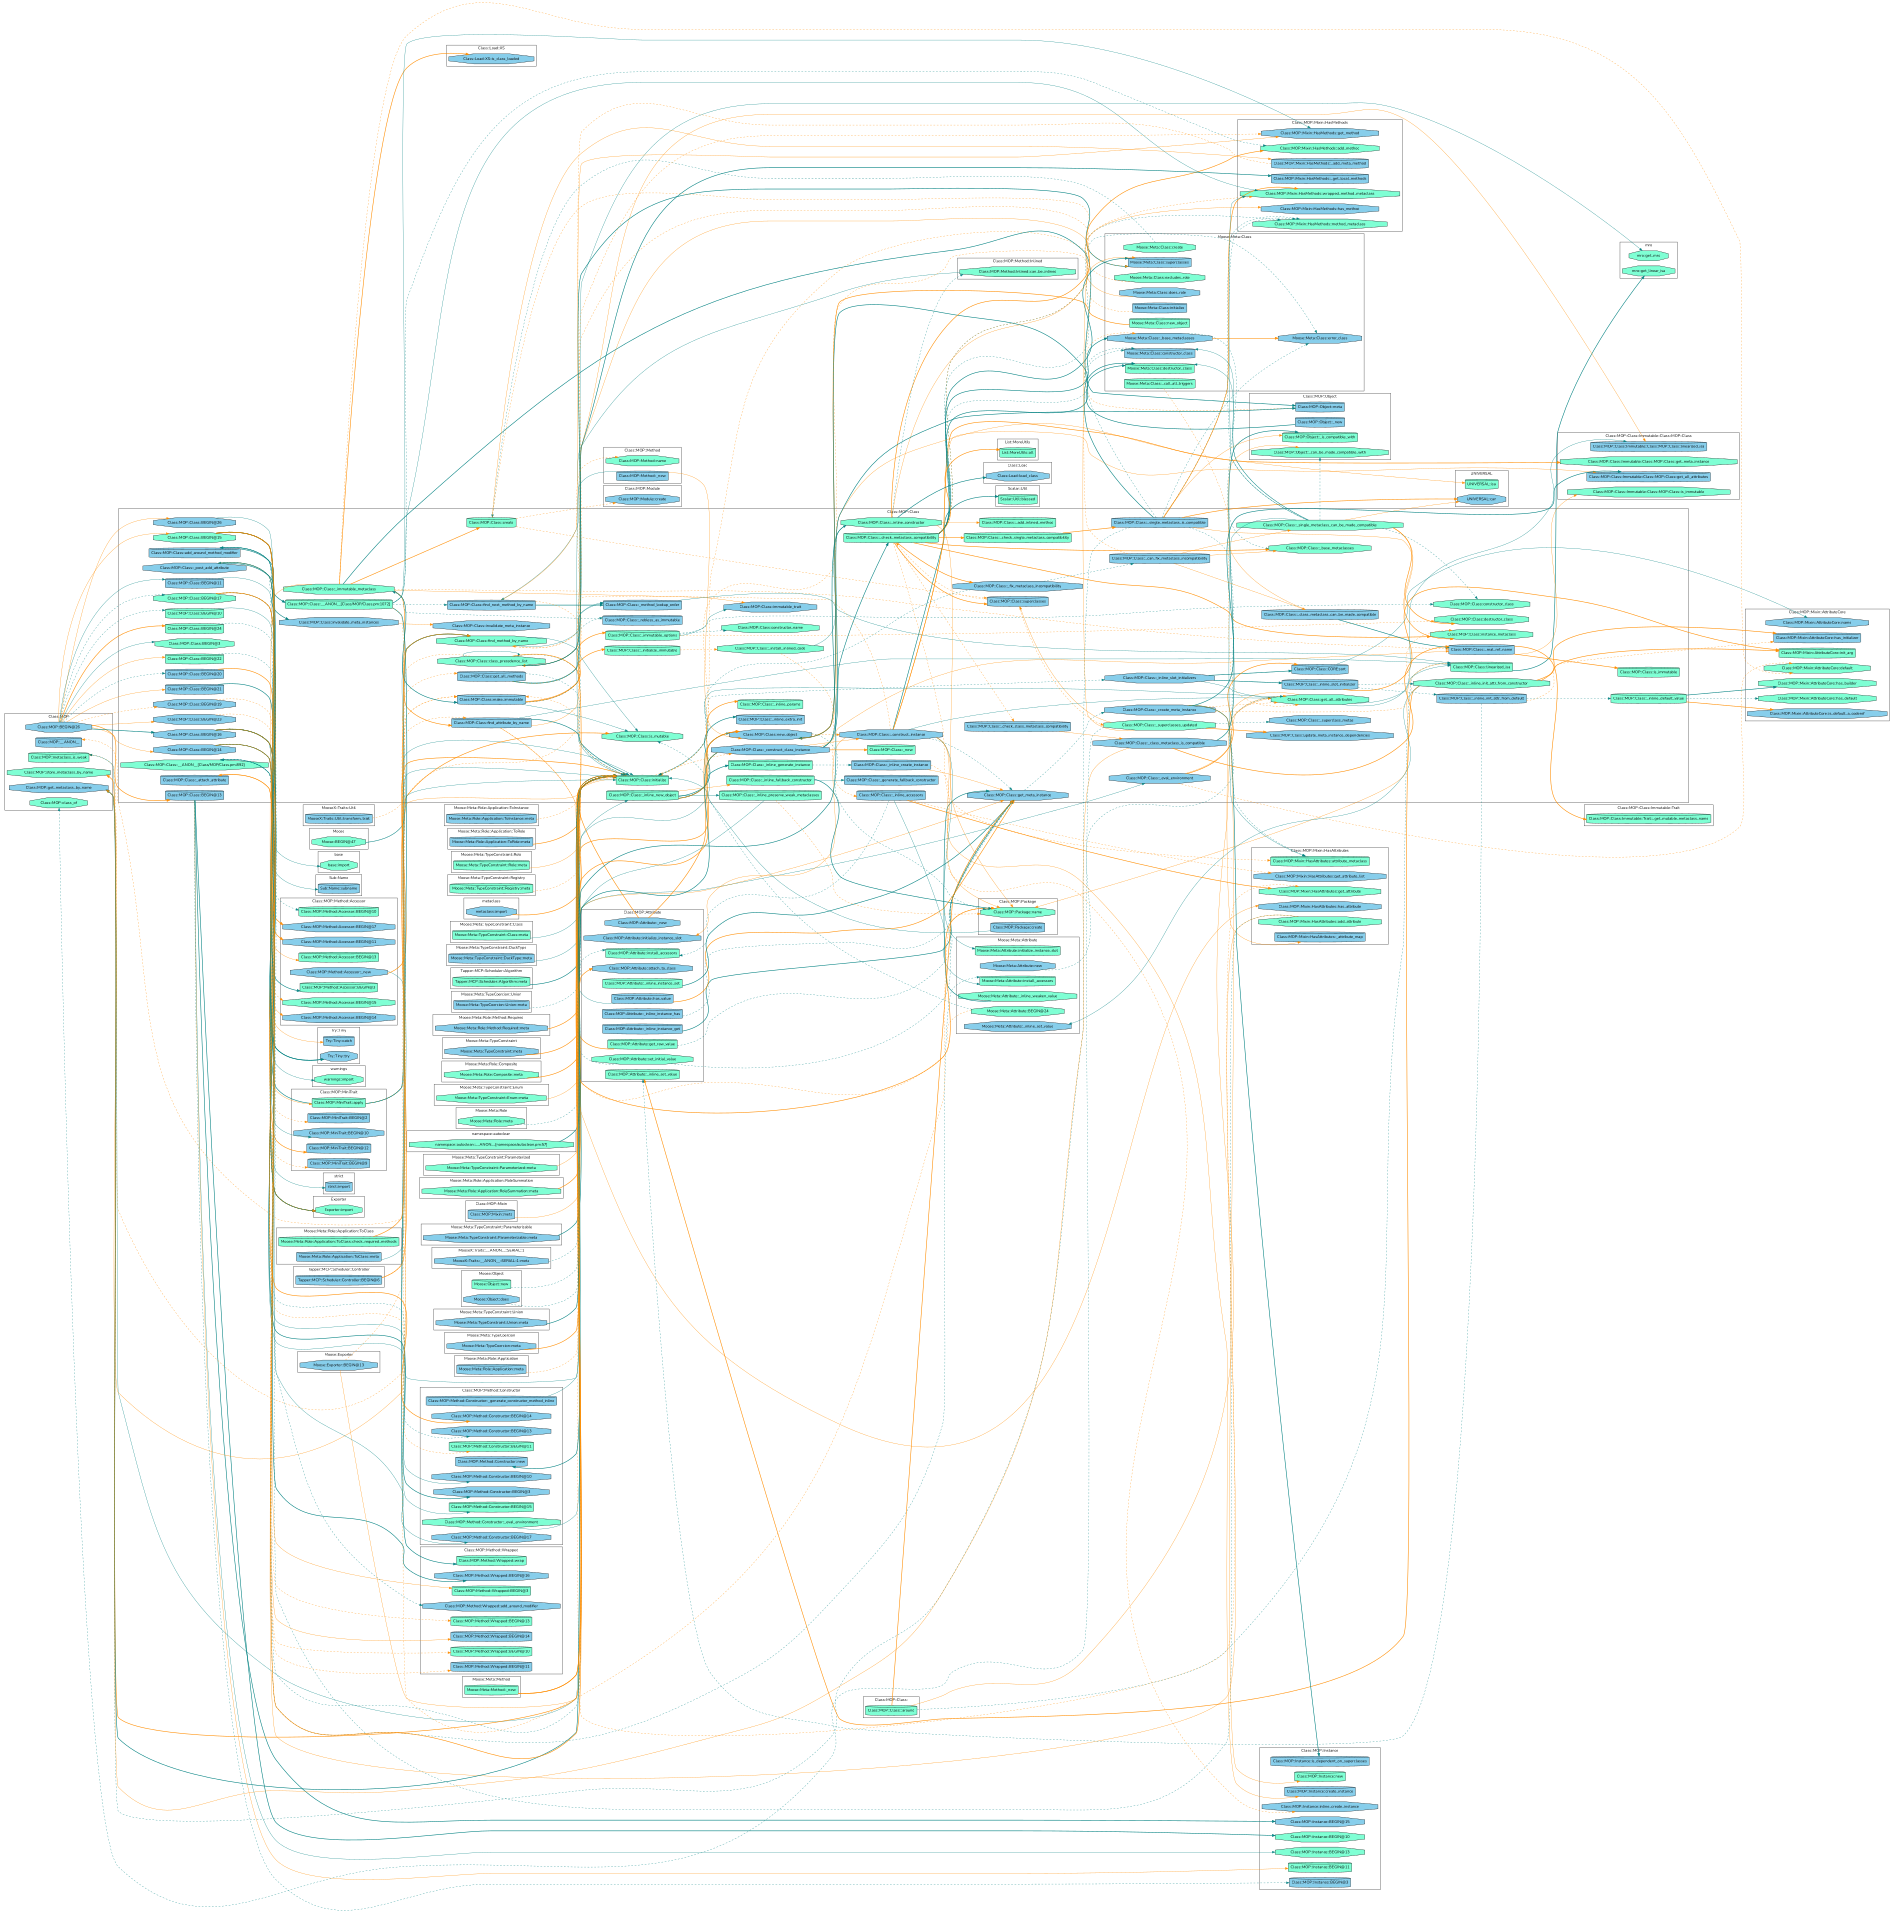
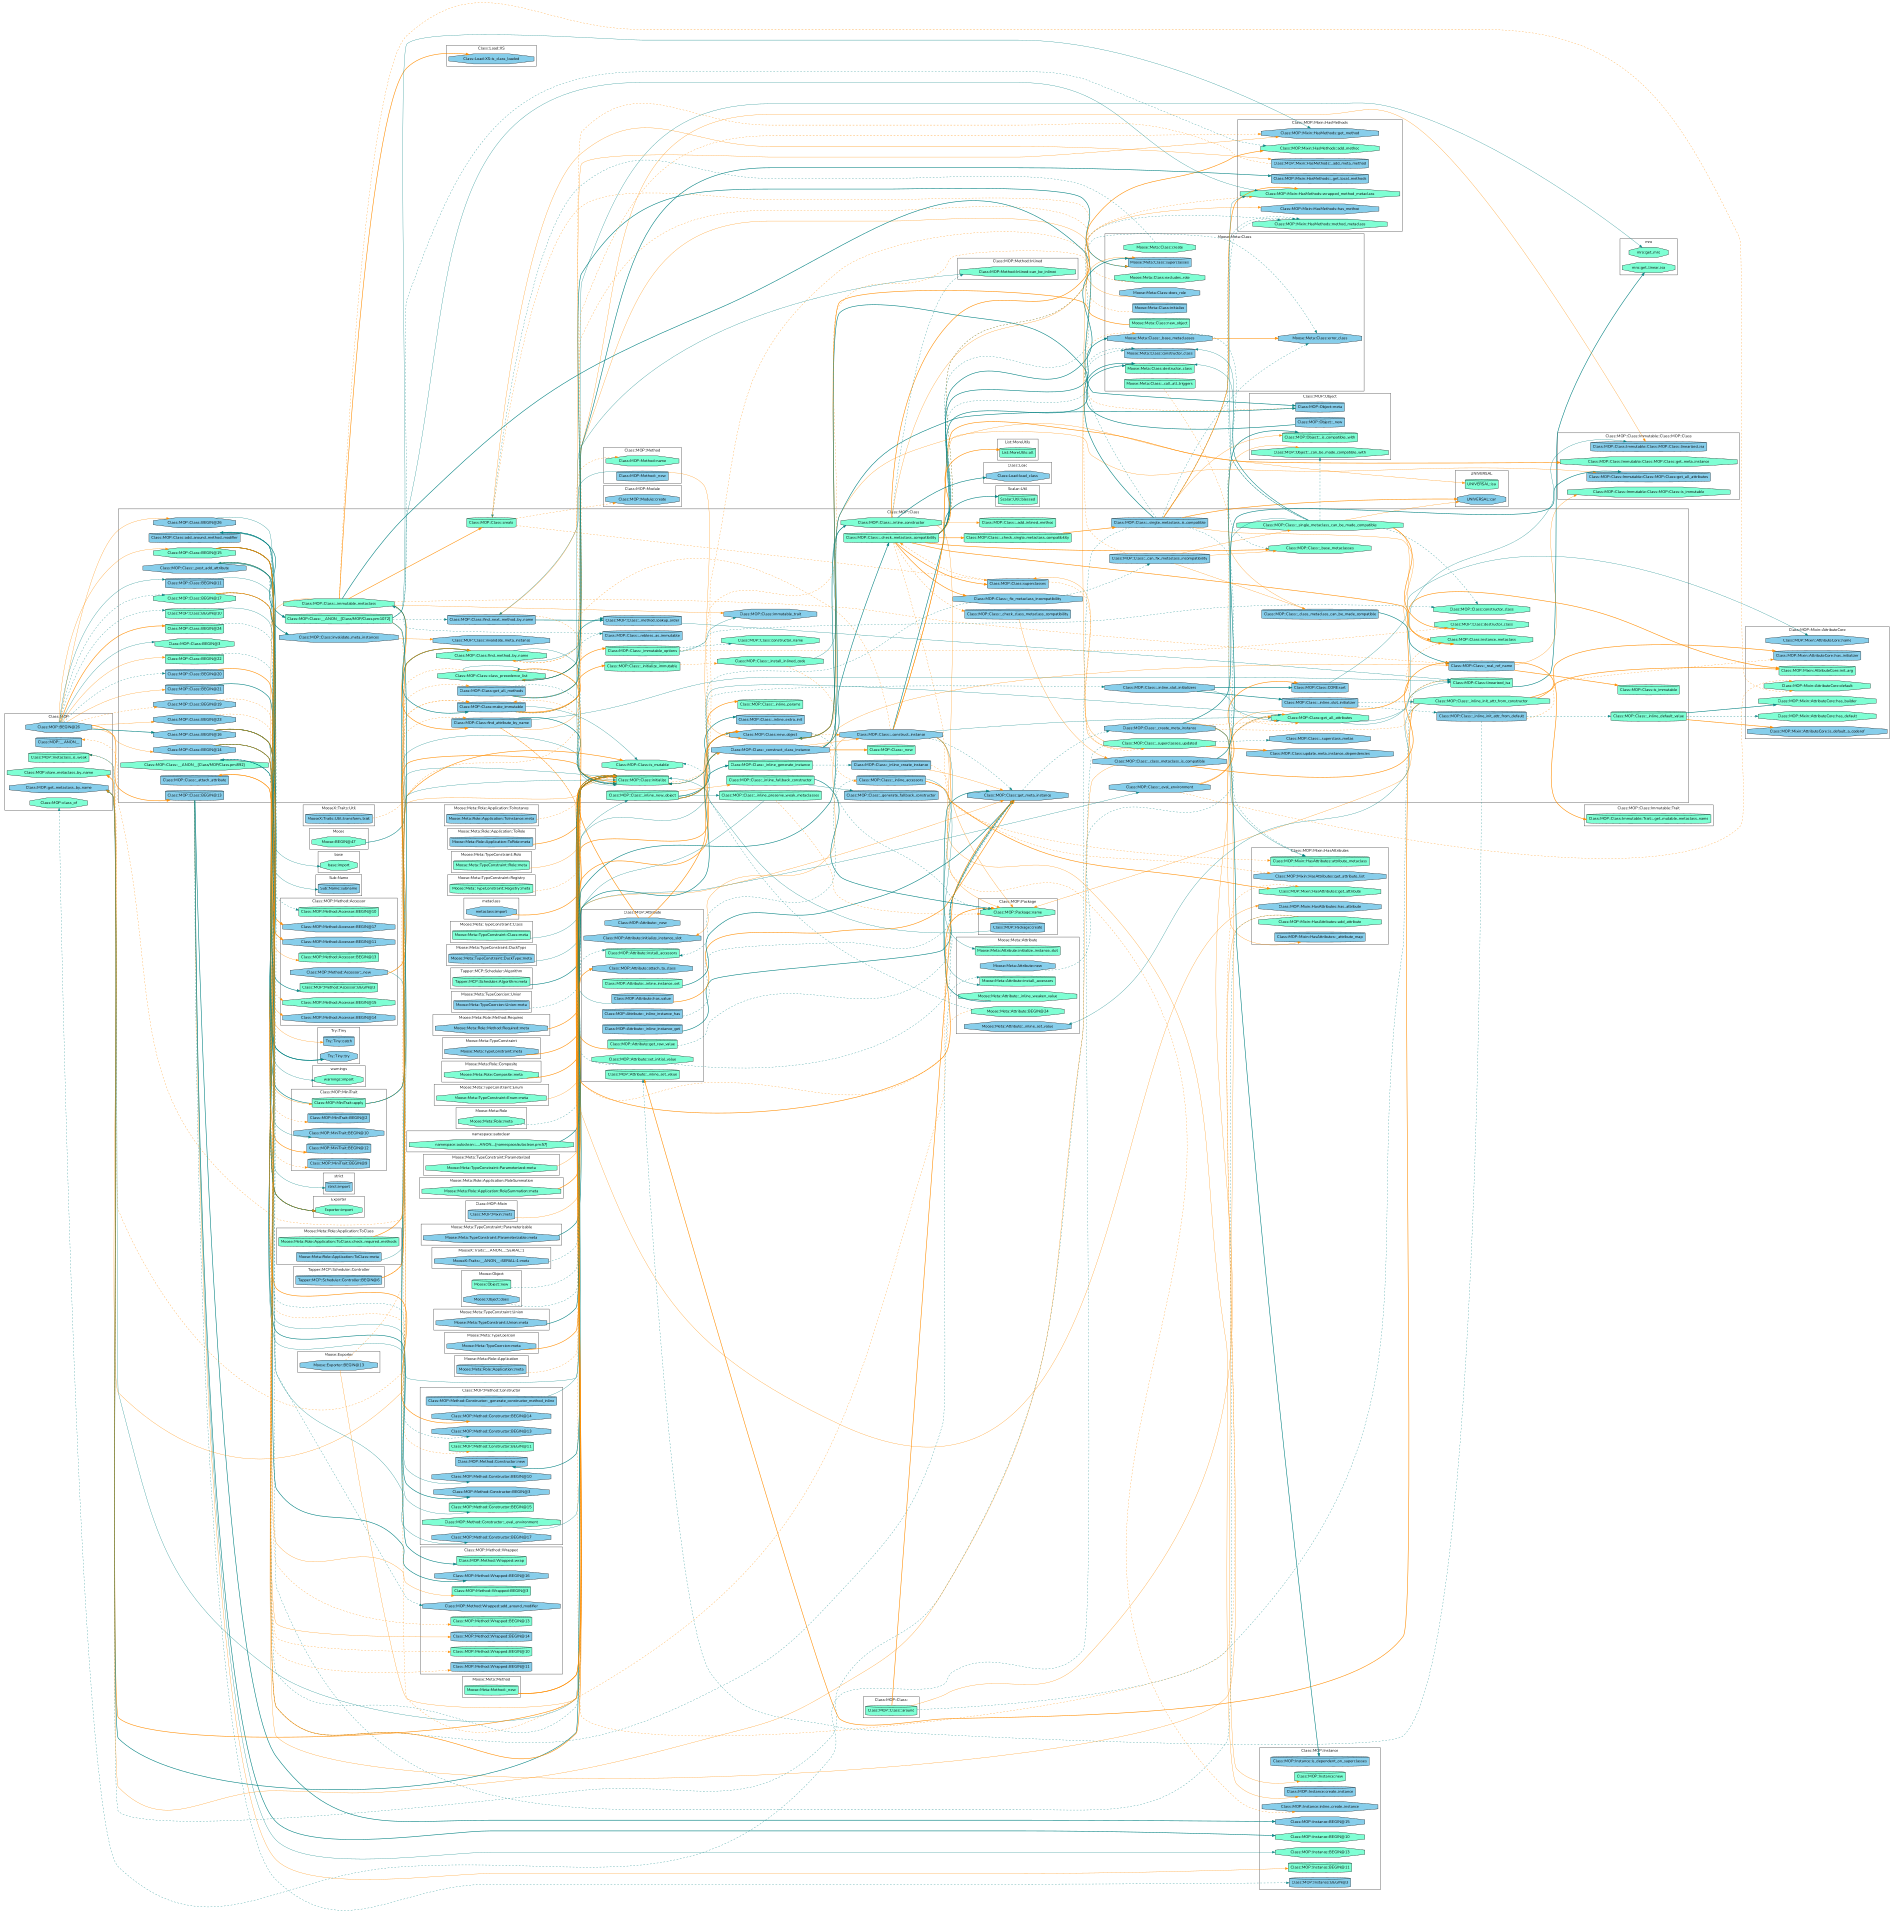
edge "Class::MOP::Class::find_method_by_name" -> "Class::MOP::Class::is_mutable": now "Class::MOP::Class::find_method_by_name" -> "Class::MOP::Class::initialize"
